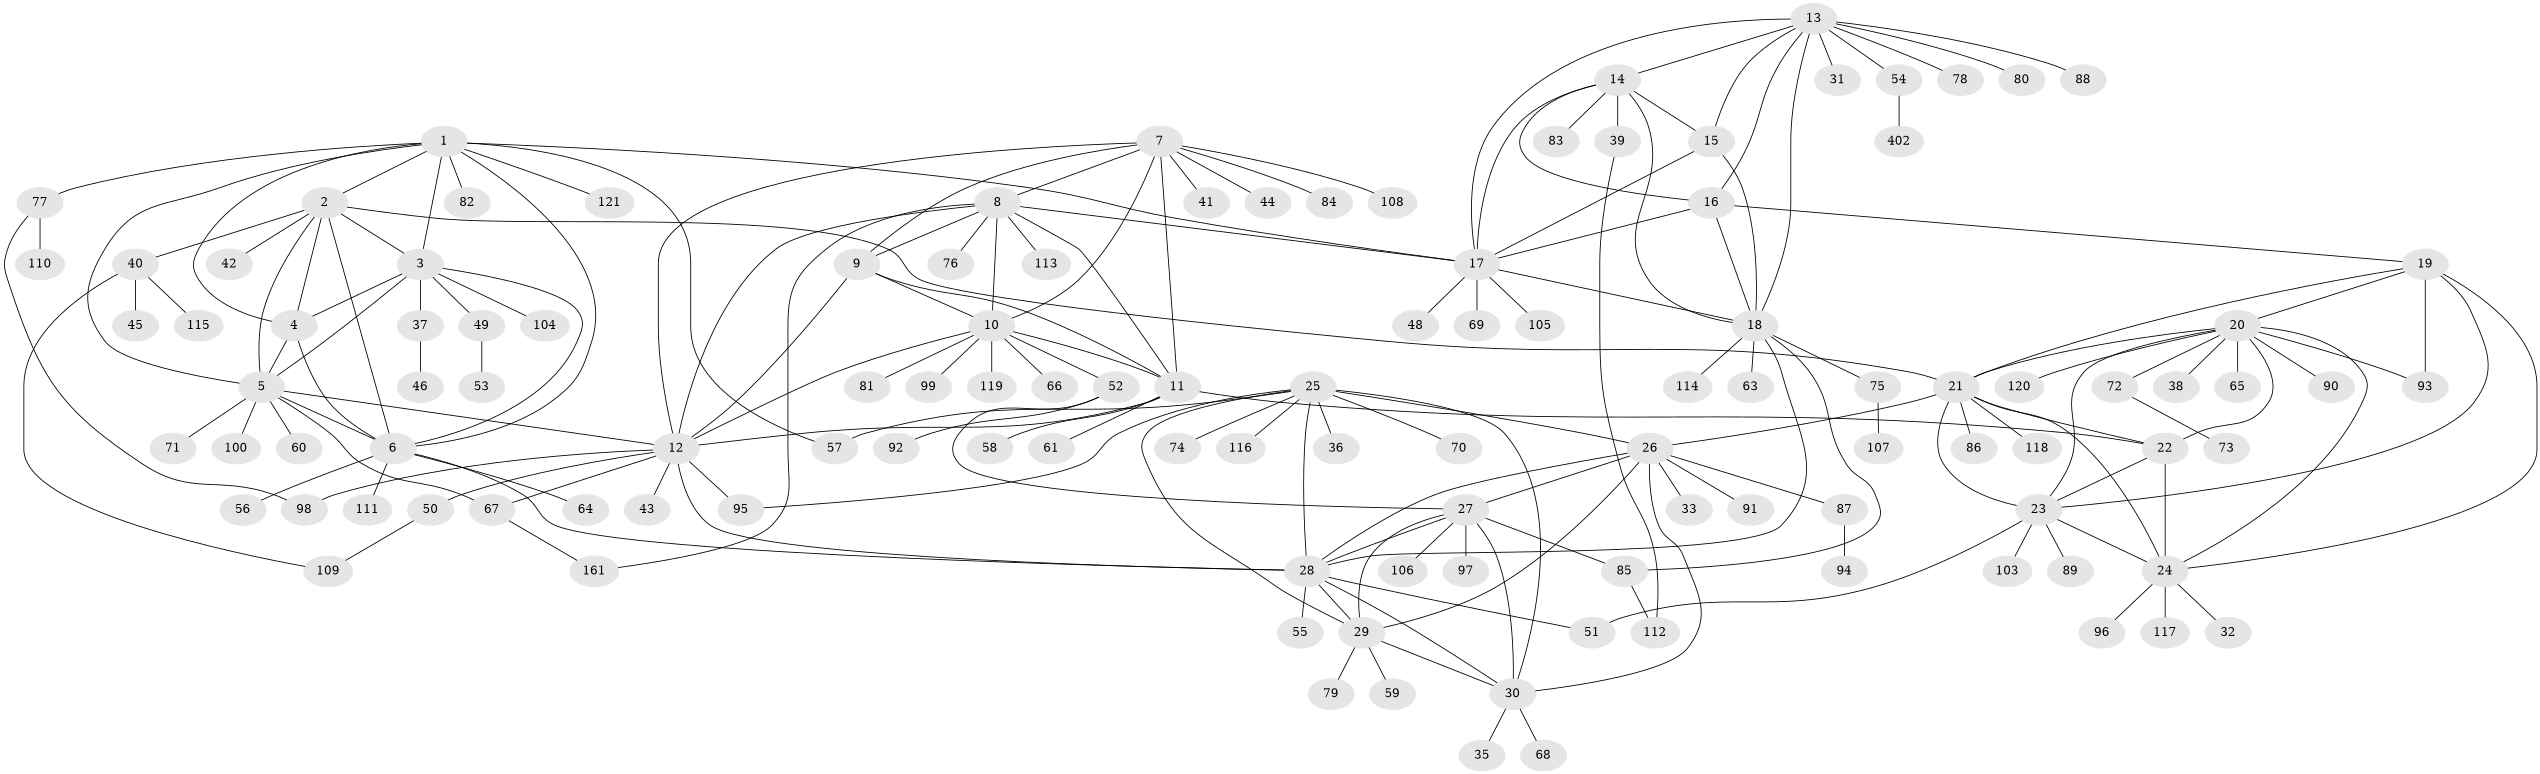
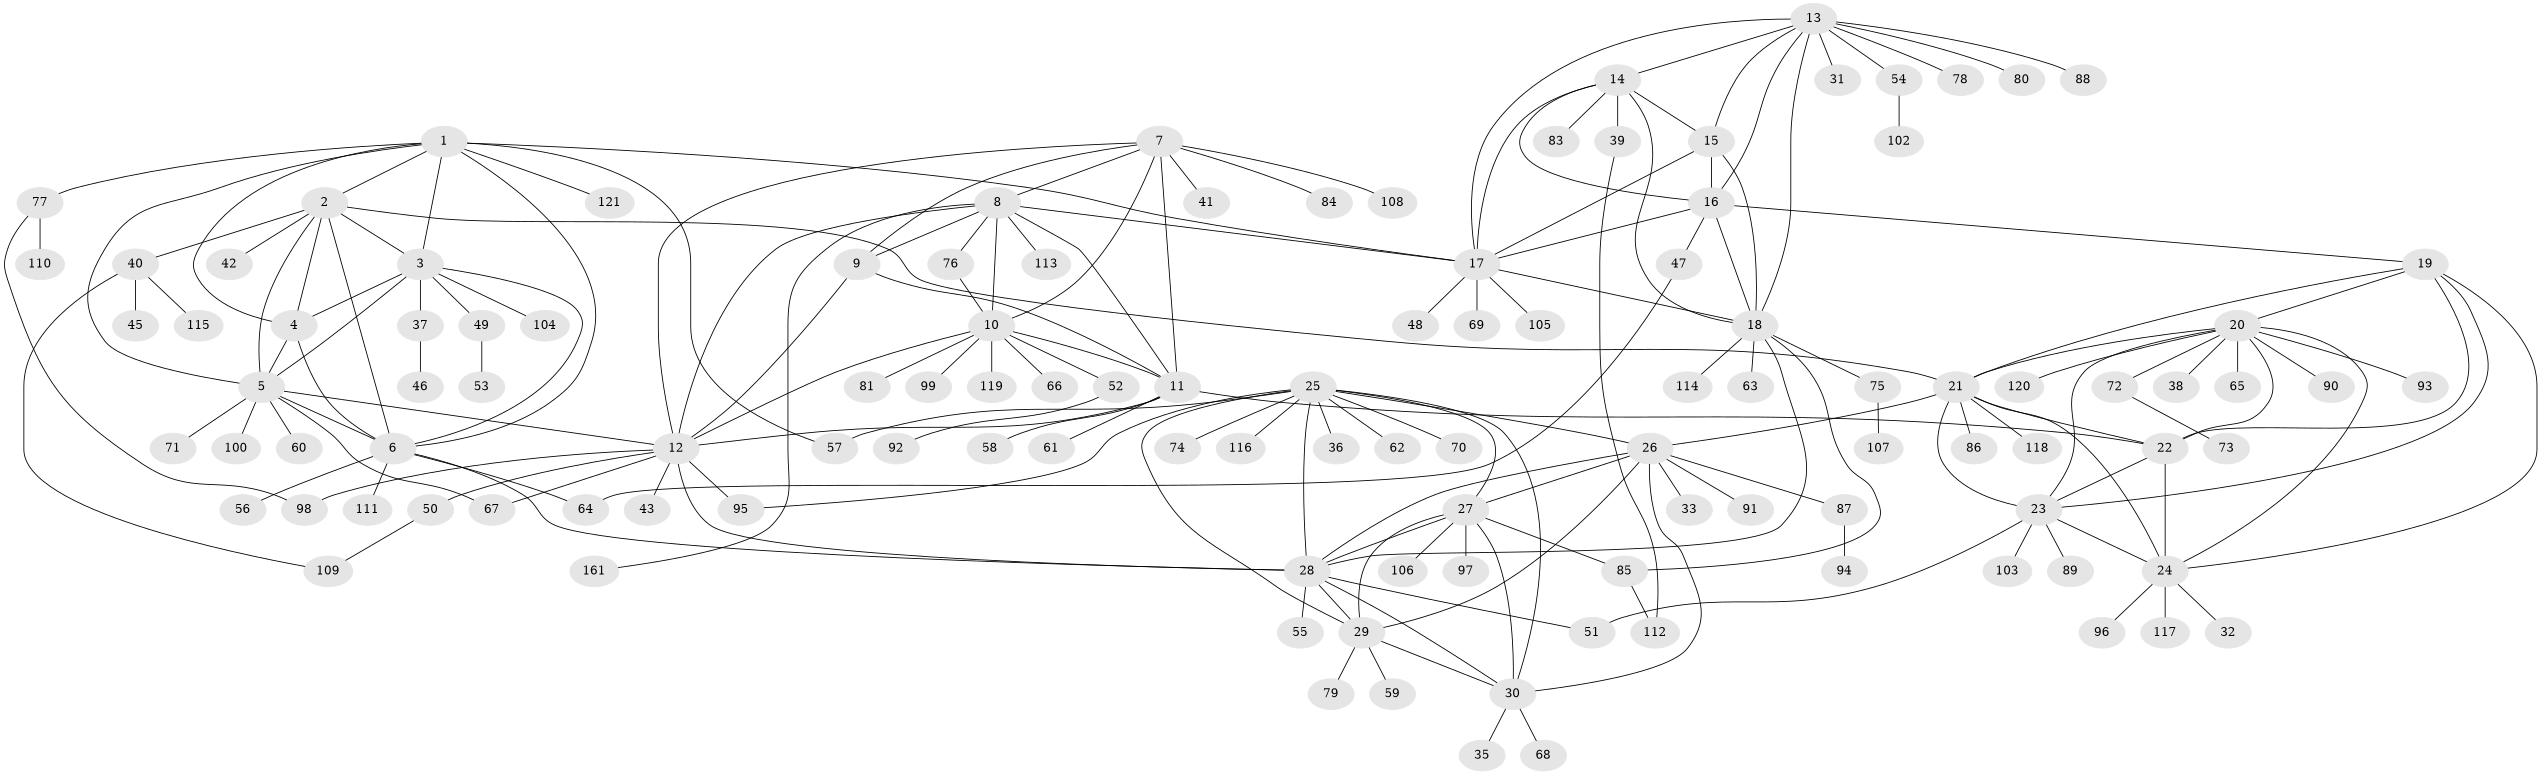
node "402": label "402" -> "102"
edge "15" -- "16": added
node "82": removed
node "44": removed
node "47": added
edge "9" -- "10": now "76" -- "10"
edge "19" -- "93": now "19" -- "22"
node "62": added
edge "52" -- "27": now "25" -- "27"
edge "67" -- "161": removed
